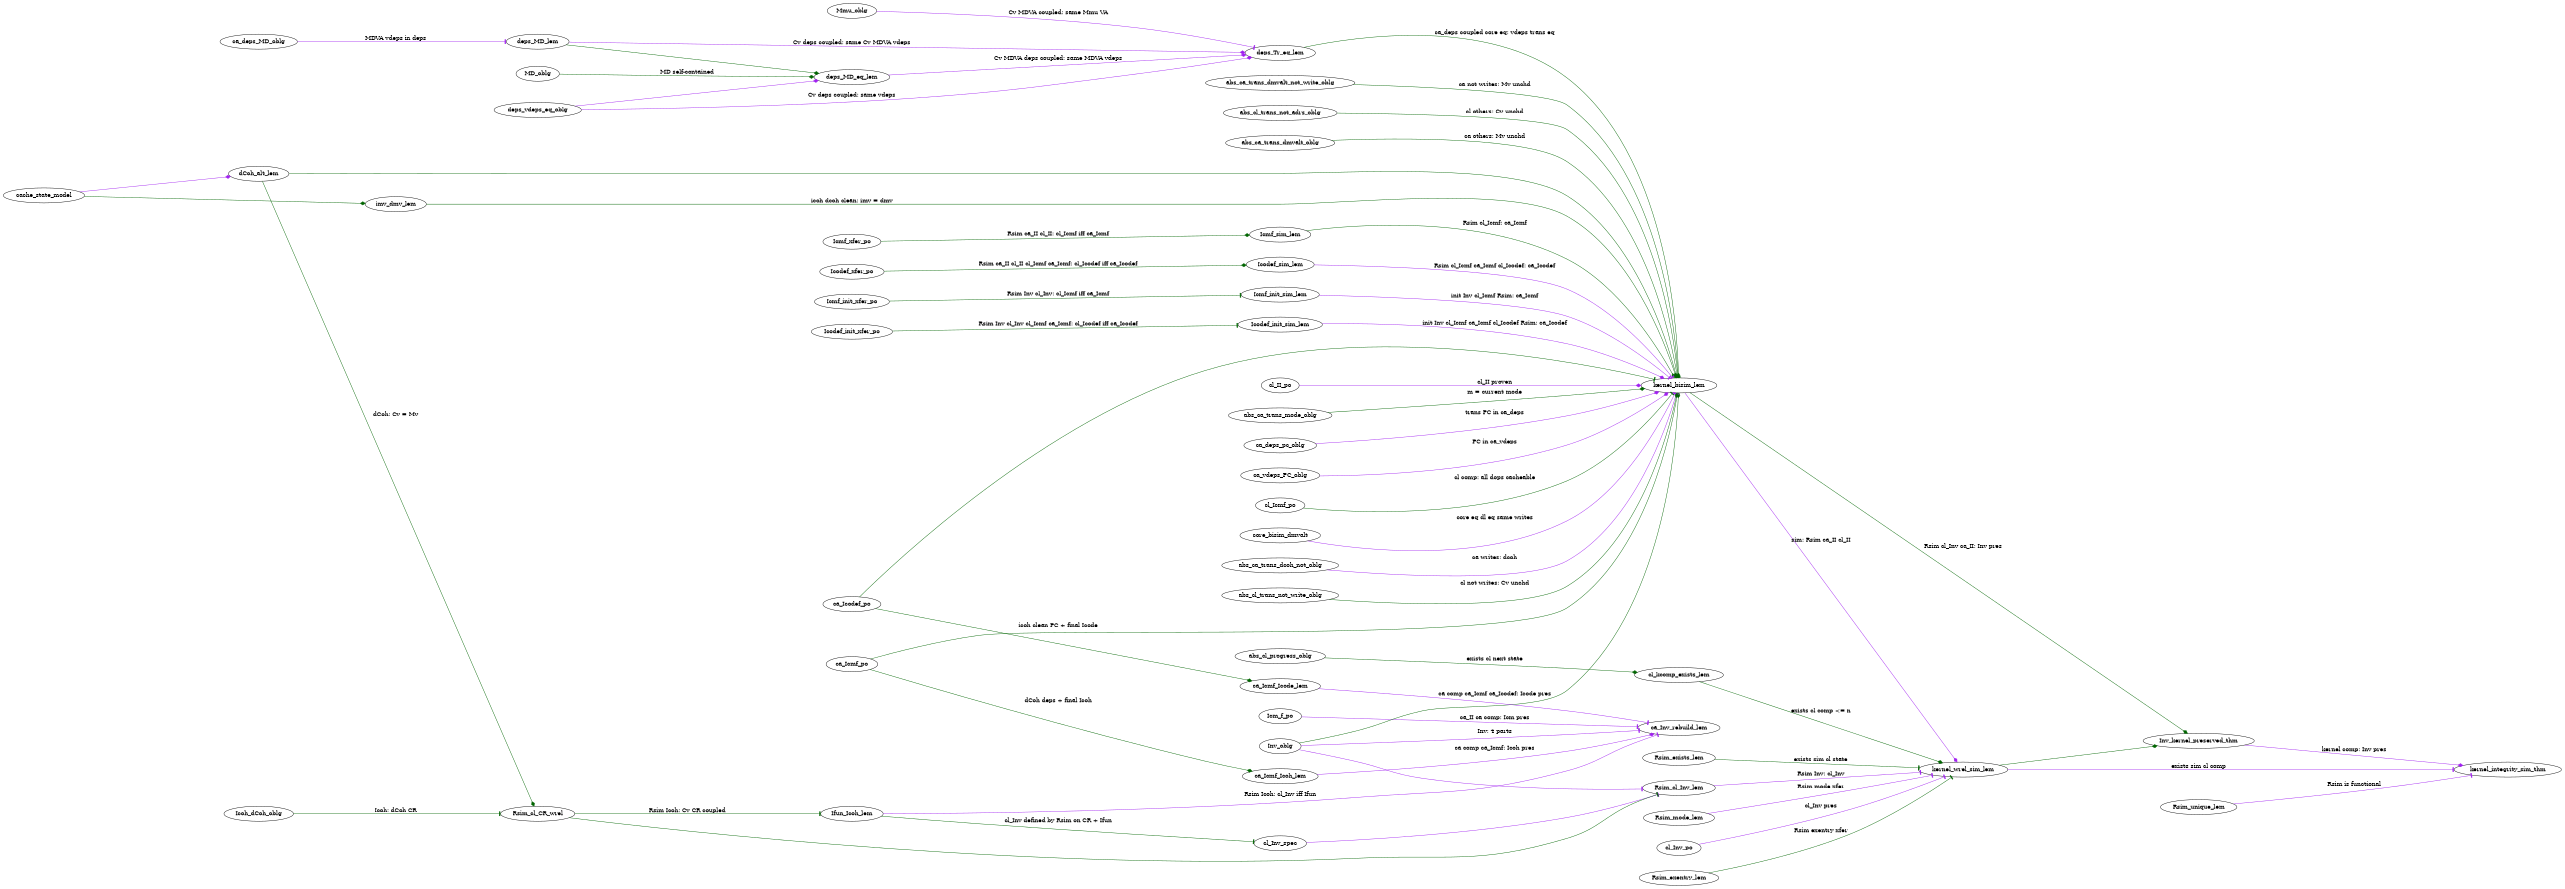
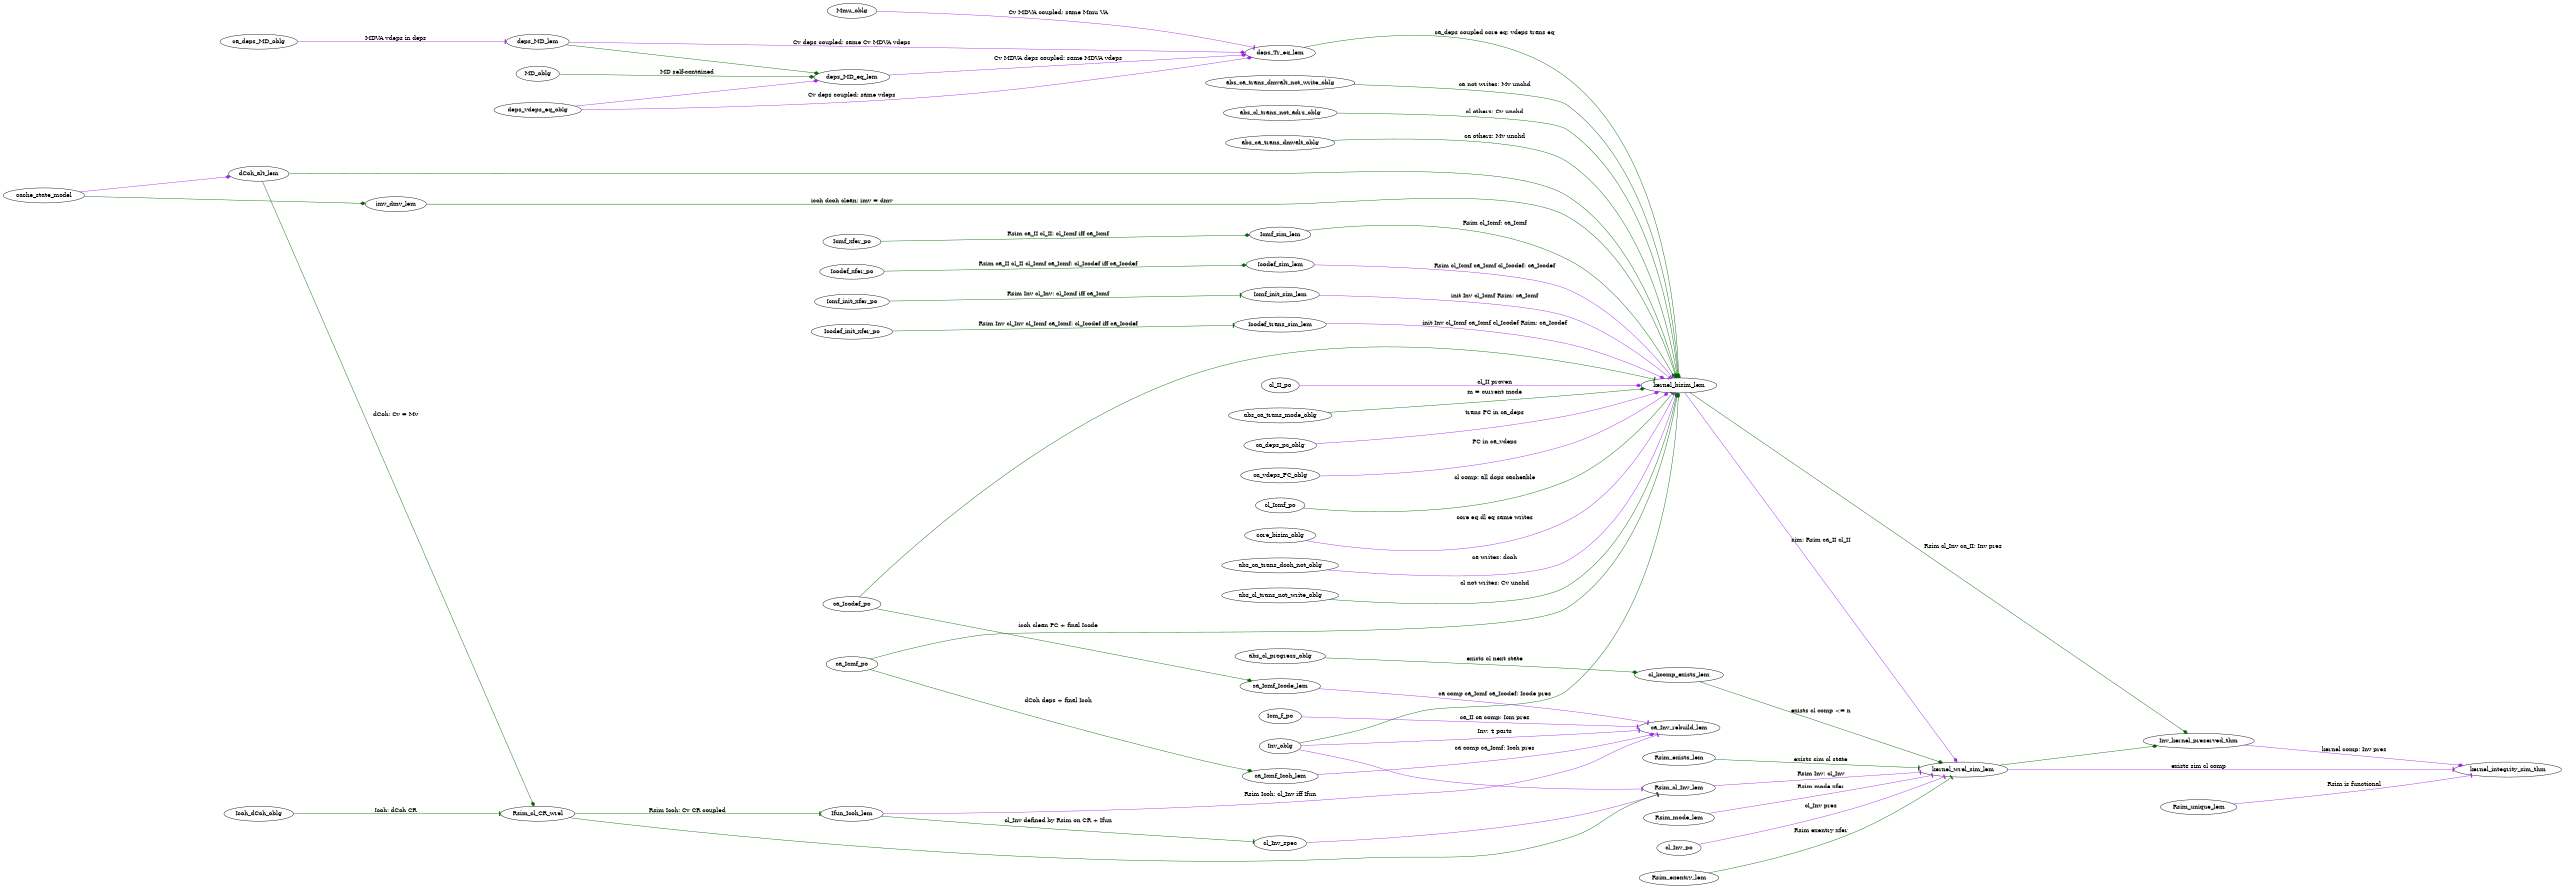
node "Icodef_init_sim_lem": label "Icodef_init_sim_lem" -> "Icodef_trans_sim_lem"
node "core_bisim_dmvalt": label "core_bisim_dmvalt" -> "core_bisim_oblg"
